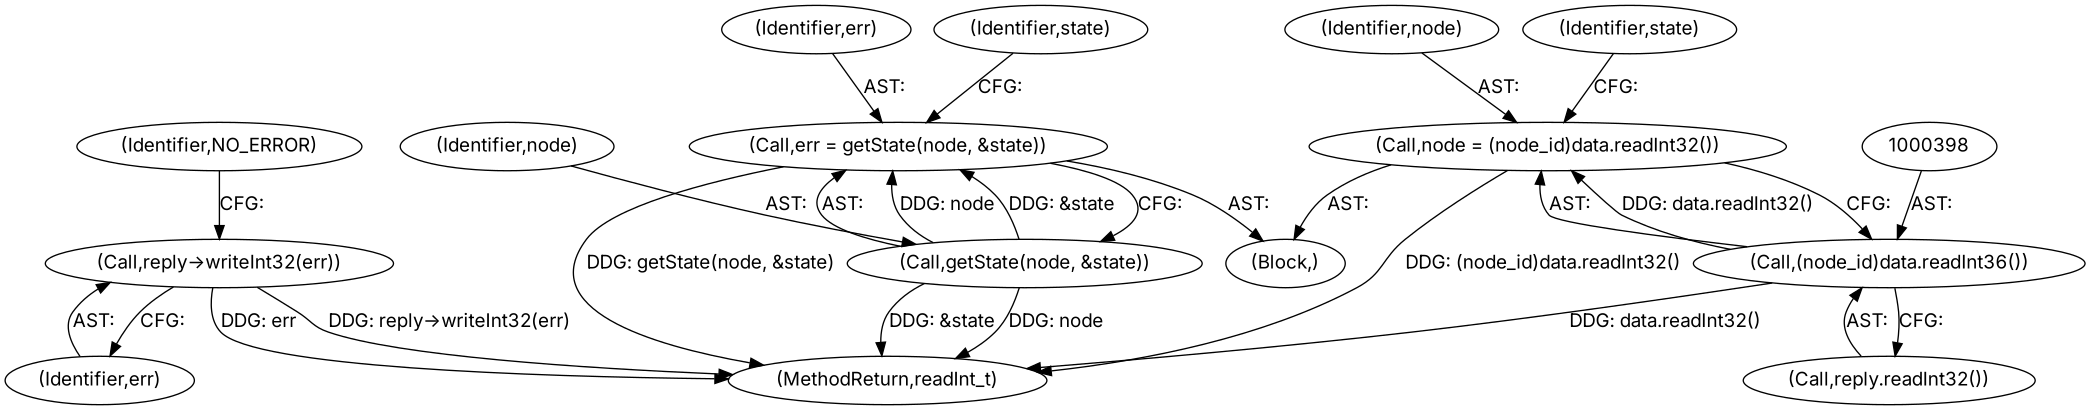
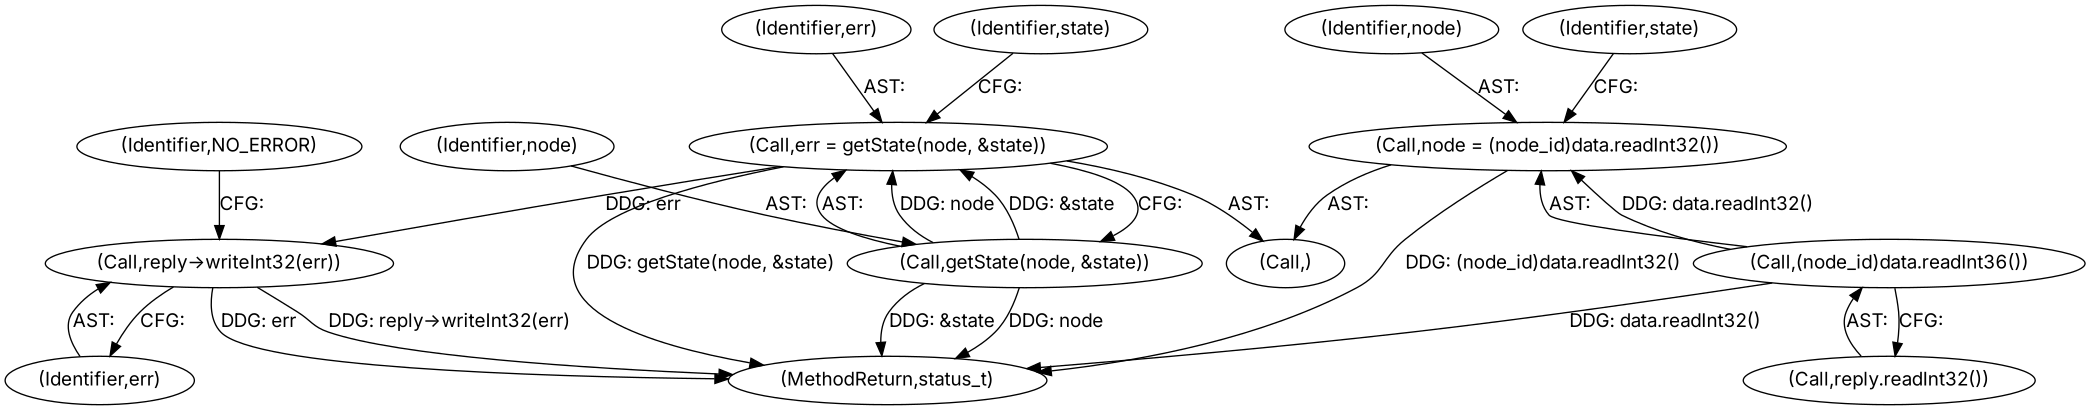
node "1000398": removed
edge "(Call,node = (node_id)data.readInt32())" -> "(Call,(node_id)data.readInt36())": removed, label "CFG:"
edge "(Call,err = getState(node, &state))" -> "(Call,reply->writeInt32(err))": added, label "DDG: err"
node "(Block,)": label "(Block,)" -> "(Call,)"
node "(MethodReturn,readInt_t)": label "(MethodReturn,readInt_t)" -> "(MethodReturn,status_t)"
